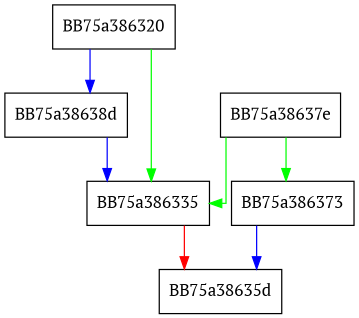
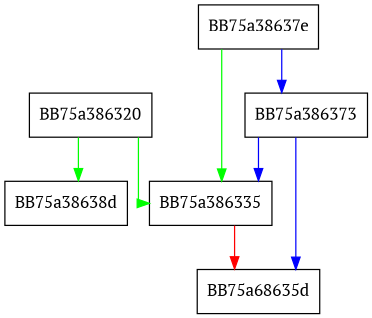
edge "BB75a386320" -> "BB75a38638d": color blue -> green
edge "BB75a38638d" -> "BB75a386335": now "BB75a386373" -> "BB75a386335"
edge "BB75a38637e" -> "BB75a386373": color green -> blue
node "BB75a38635d": label "BB75a38635d" -> "BB75a68635d"
